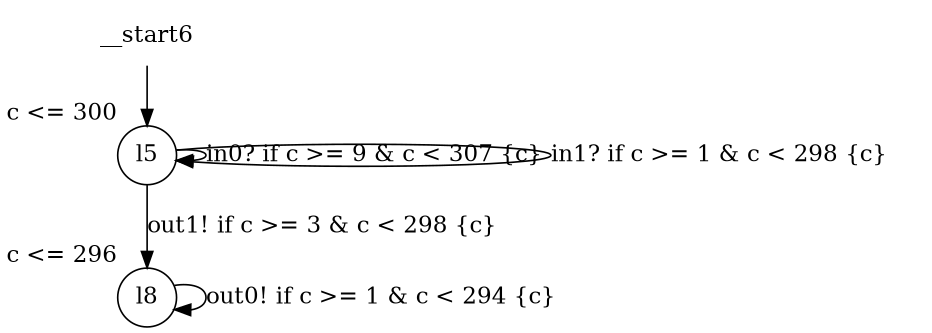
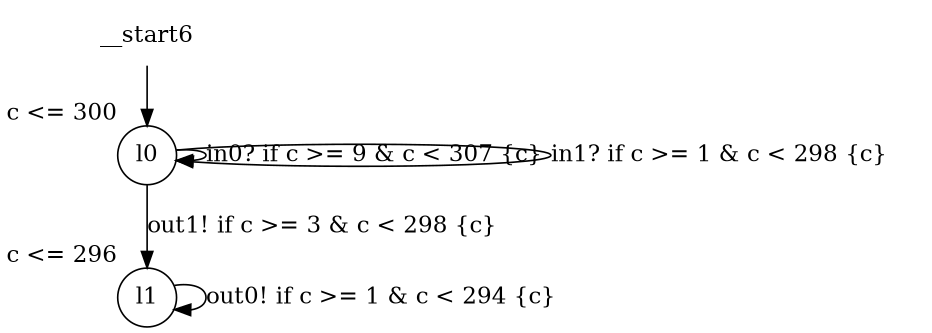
node "l5 c <= 300": label "l5 c <= 300" -> "l0 c <= 300"
node "l8 c <= 296": label "l8 c <= 296" -> "l1 c <= 296"
